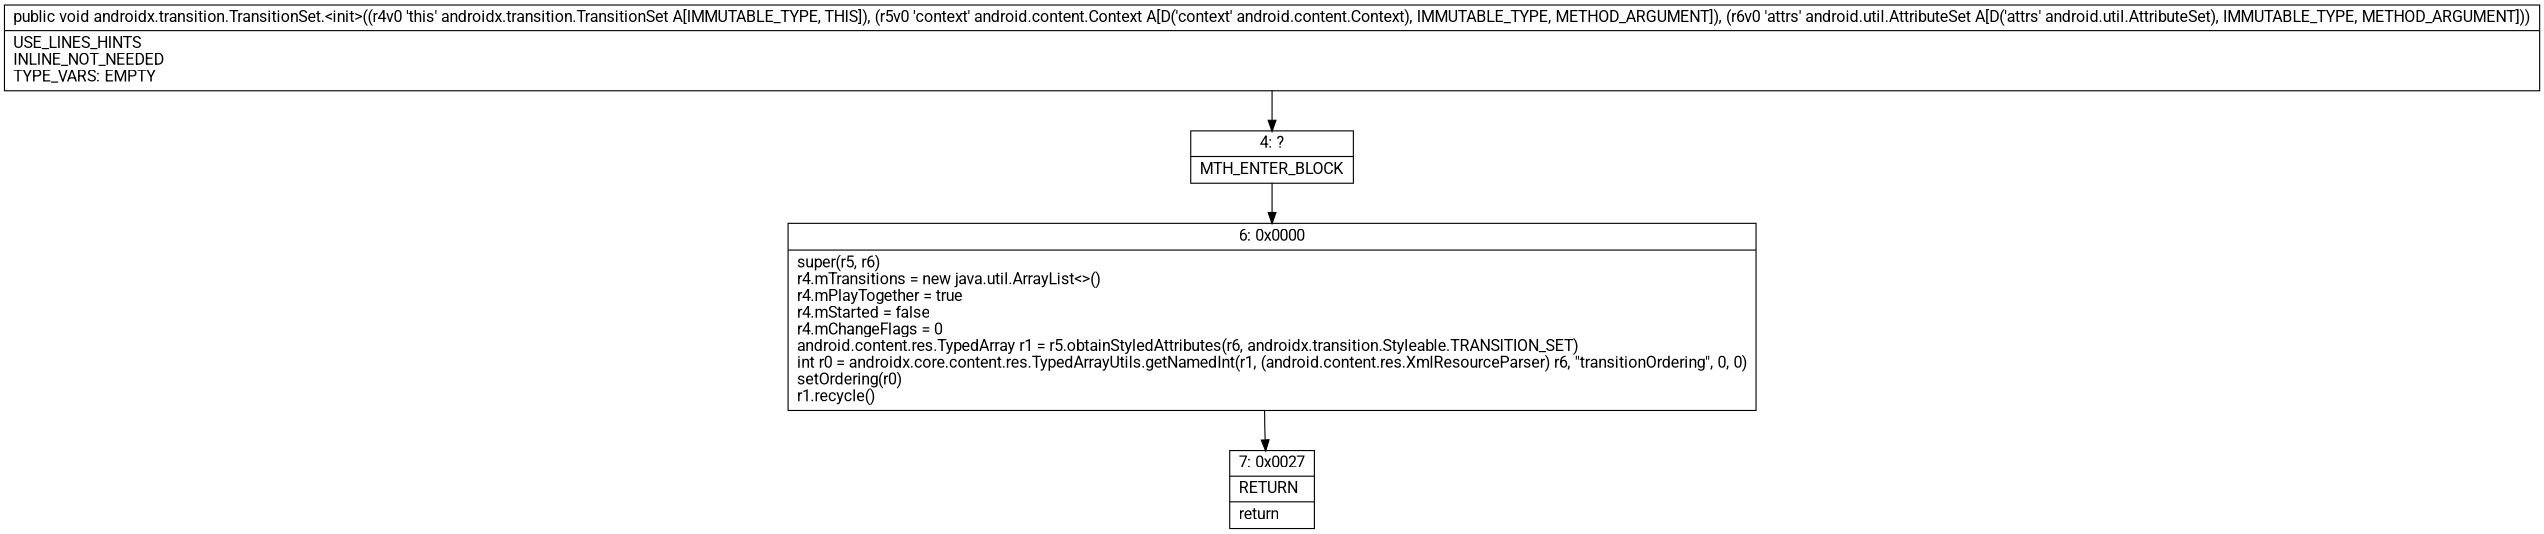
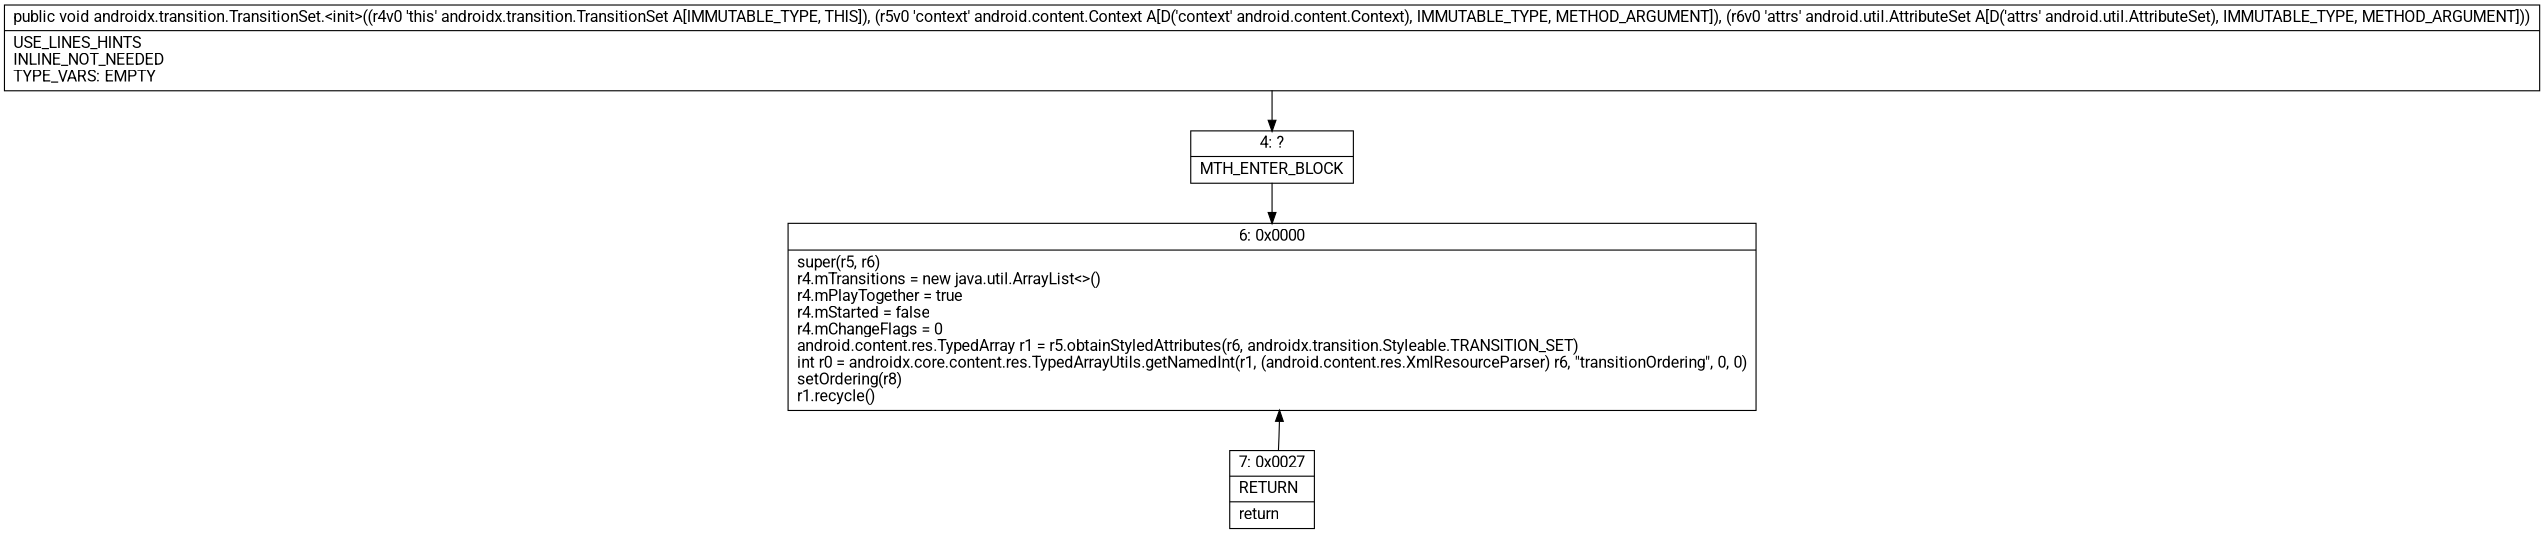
node "6: 0x0000": text "setOrdering(r0)" -> "setOrdering(r8)"
edge "6: 0x0000" -> "7: 0x0027": reversed
